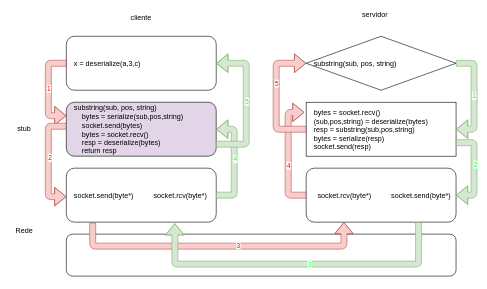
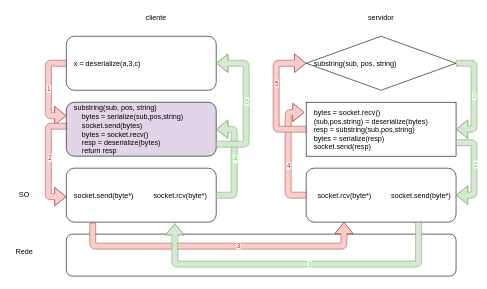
node "servidor": moved (375, 15) -> (381, 18)
node "cliente": moved (141, 18) -> (156, 18)
node "stub": removed
node "SO": added
node "Rede": moved (24, 231) -> (24, 252)
